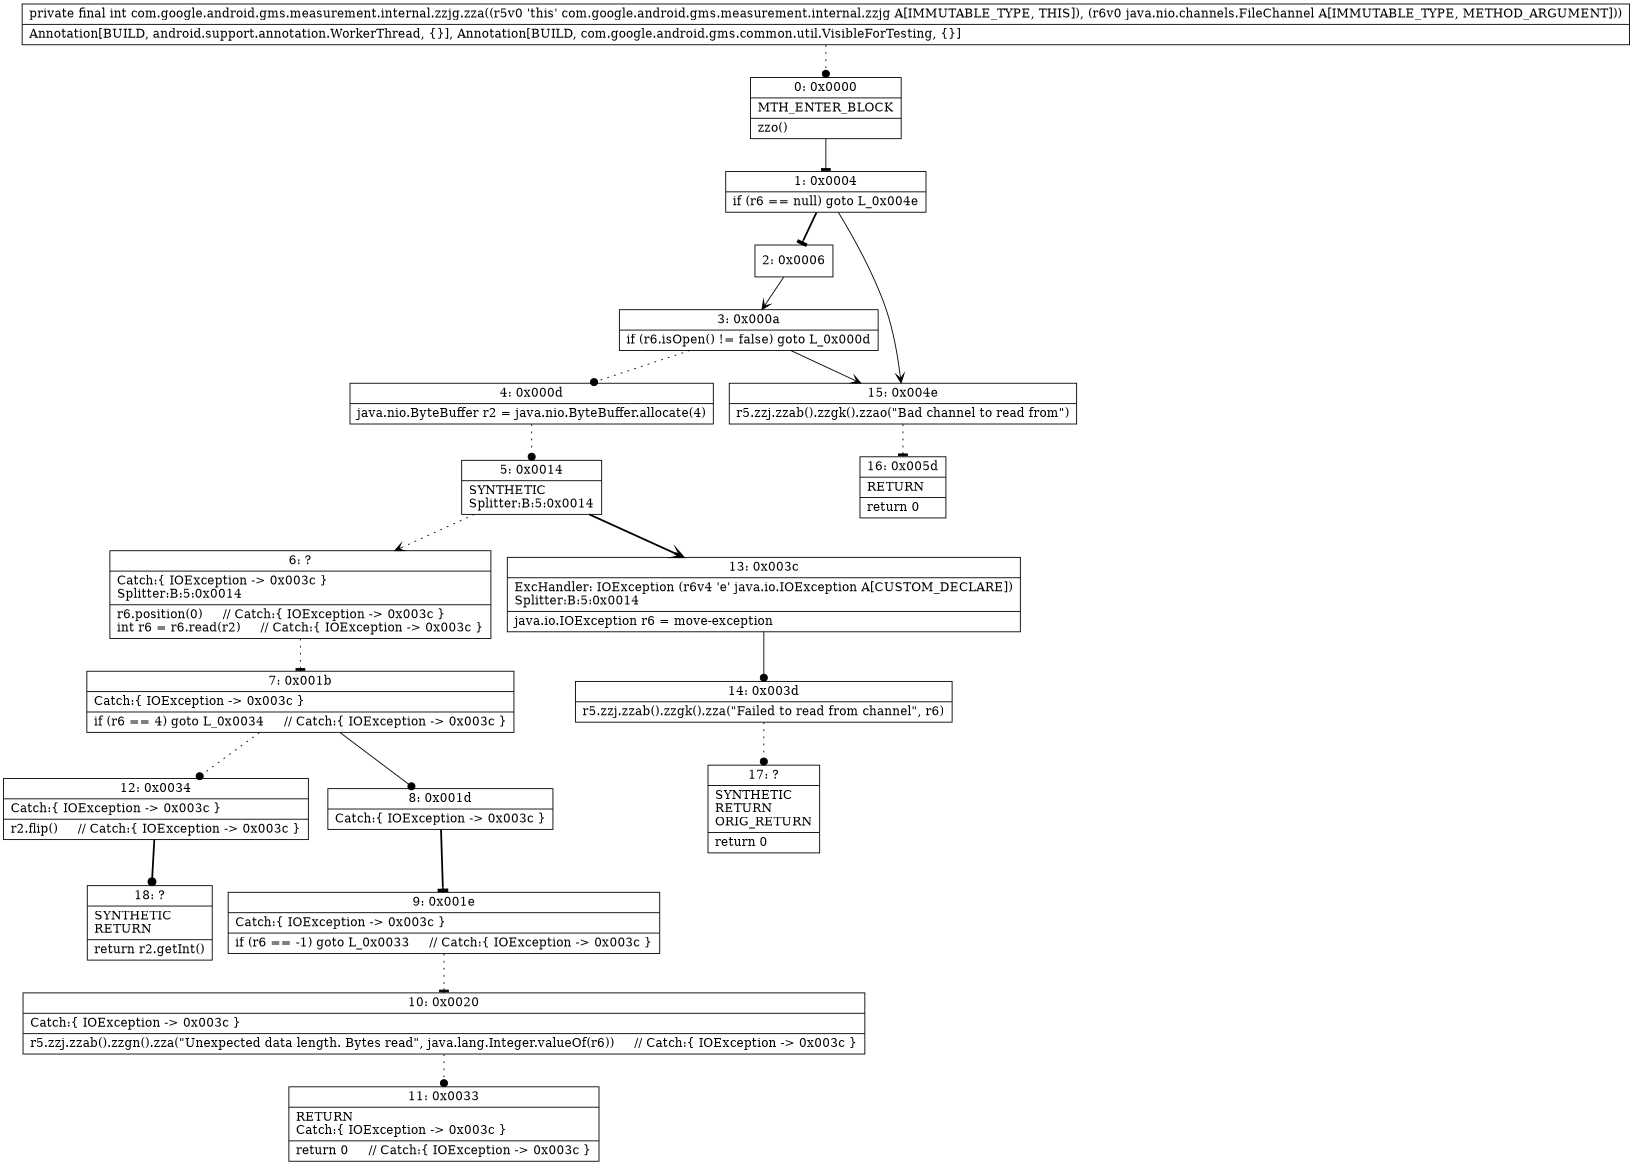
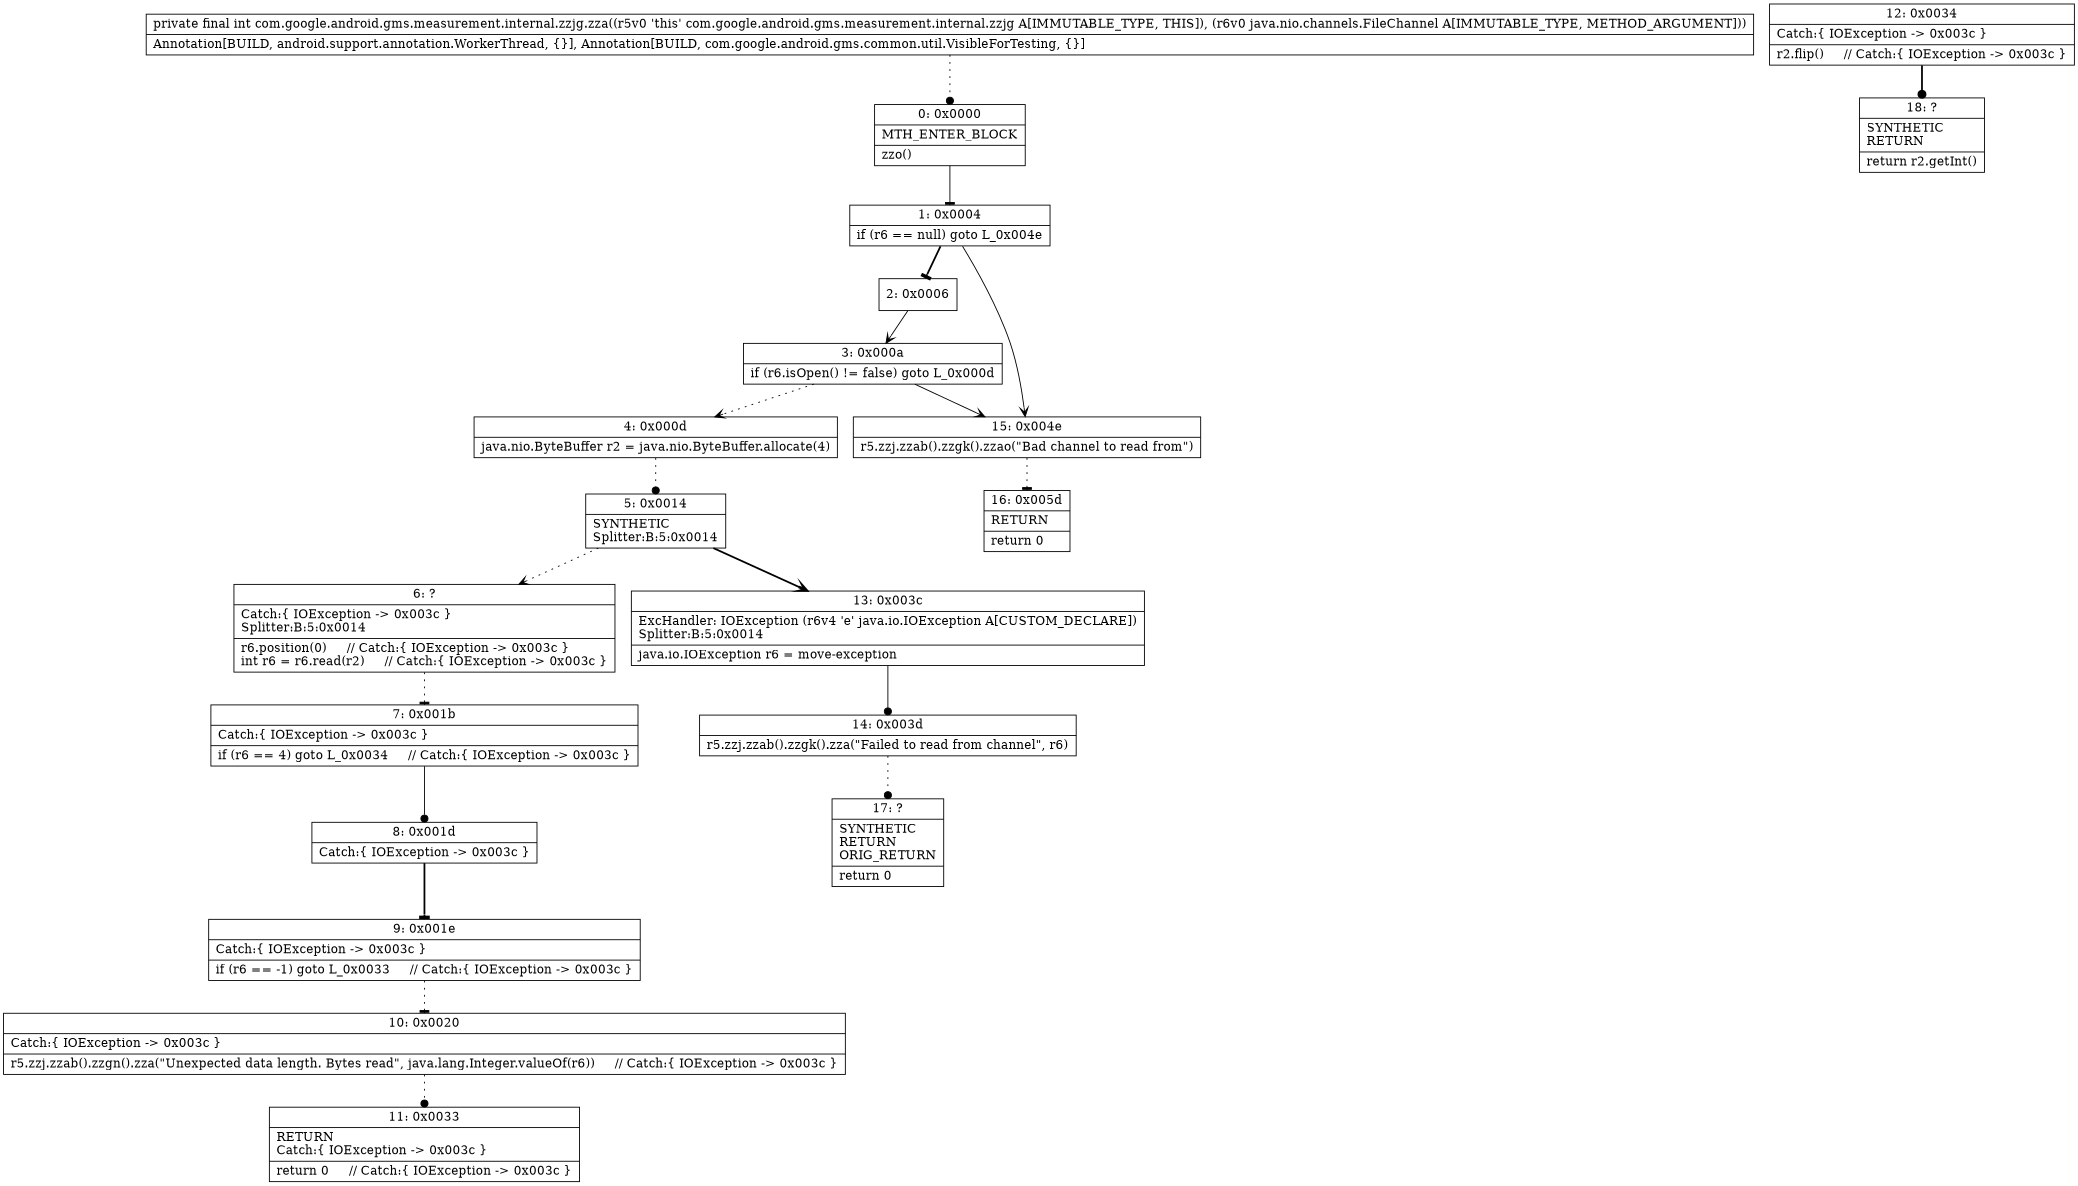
edge "3: 0x000a" -> "4: 0x000d": arrowhead dot -> vee
edge "7: 0x001b" -> "12: 0x0034": removed
